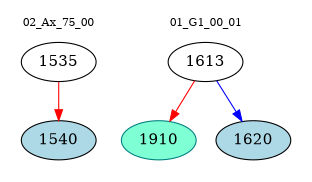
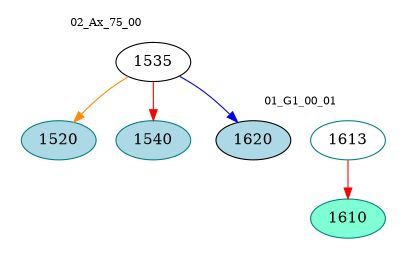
node "1613": color black -> teal
edge "1613" -> "1620": now "1535" -> "1620"
node "1520": added
node "1540": color black -> teal
node "1910": label "1910" -> "1610"
